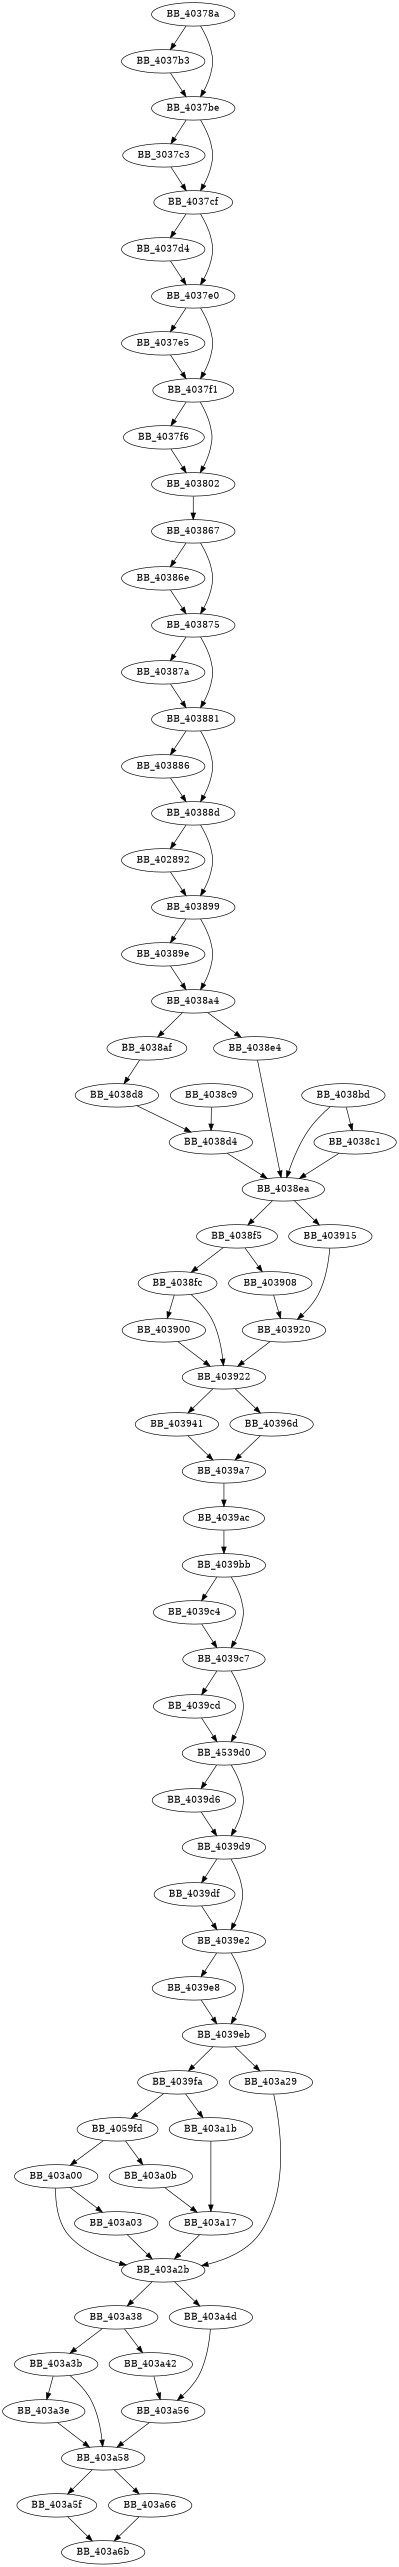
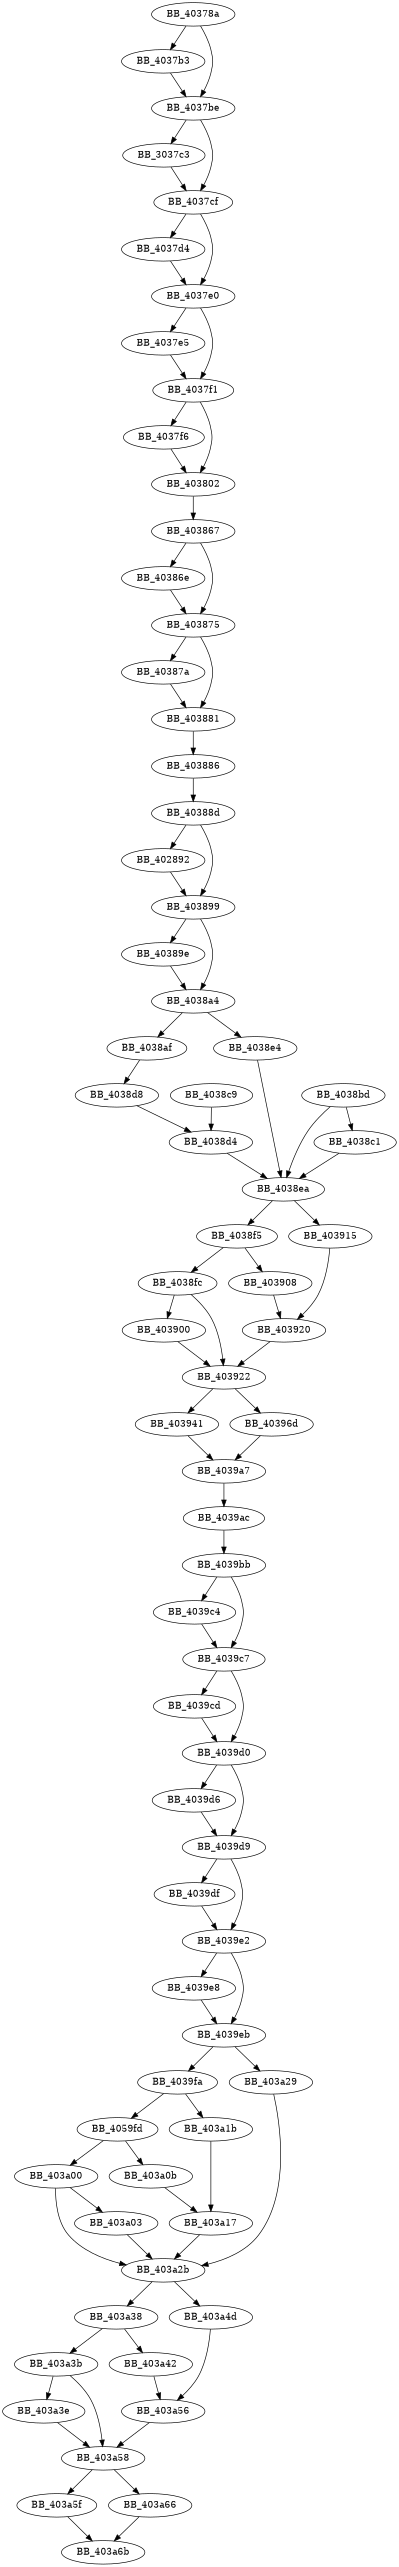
edge "BB_403881" -> "BB_40388d": removed
node "BB_4539d0": label "BB_4539d0" -> "BB_4039d0"
